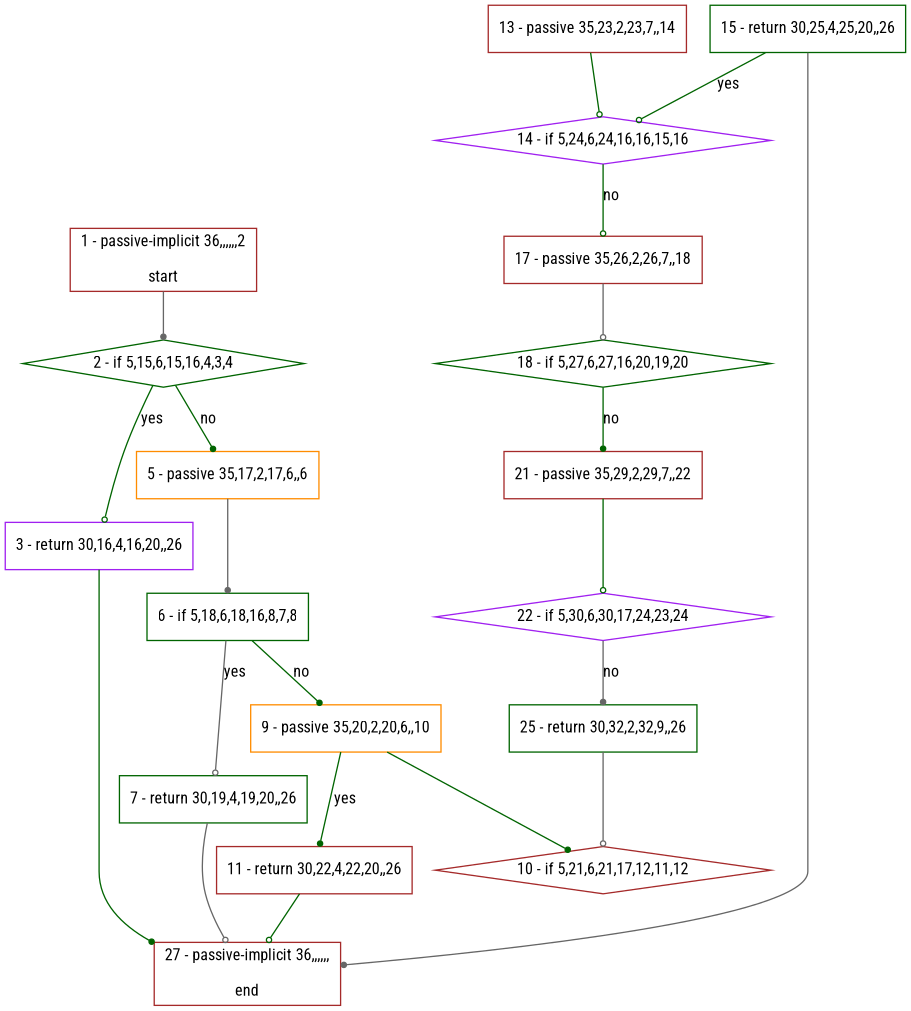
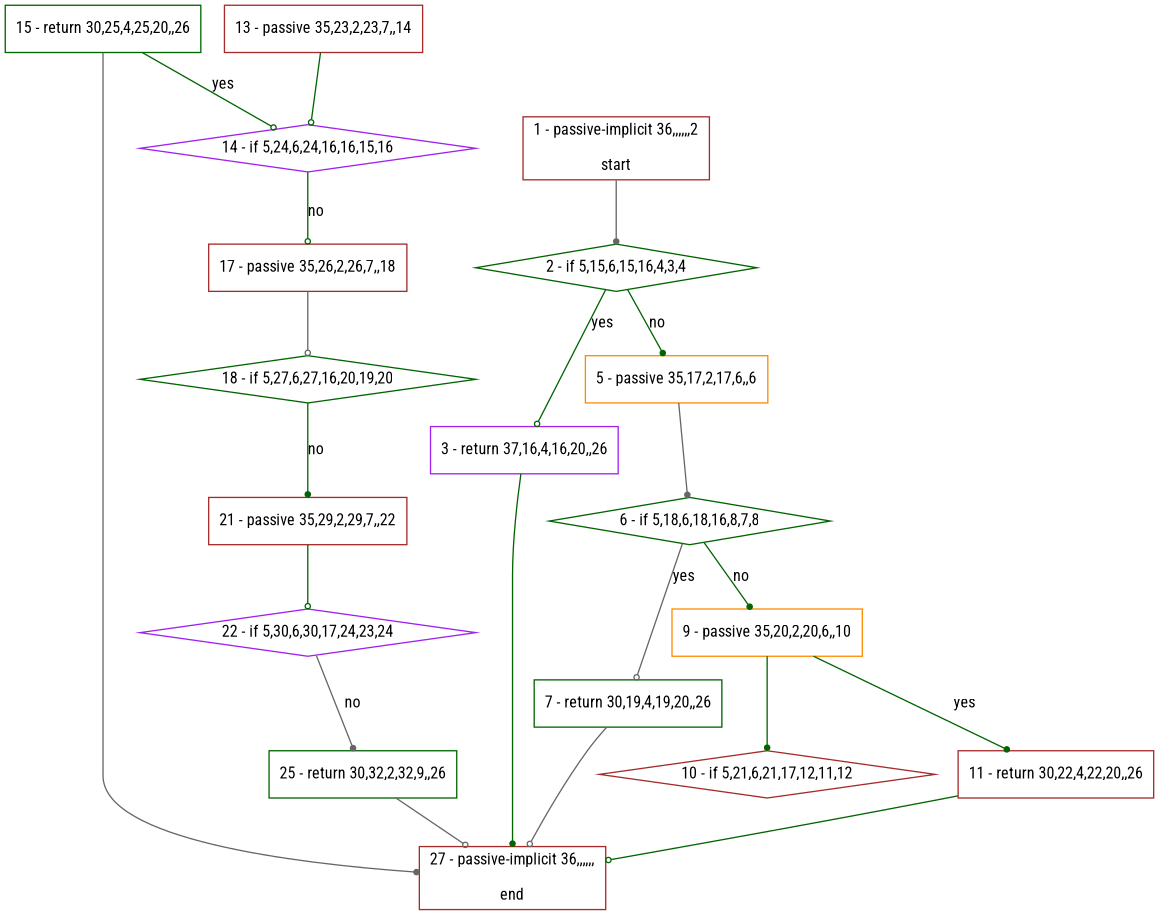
node "3 - return 30,16,4,16,20,,26": label "3 - return 30,16,4,16,20,,26" -> "3 - return 37,16,4,16,20,,26"
node "6 - if 5,18,6,18,16,8,7,8": shape box -> diamond
edge "25 - return 30,32,2,32,9,,26" -> "10 - if 5,21,6,21,17,12,11,12": now "25 - return 30,32,2,32,9,,26" -> "27 - passive-implicit 36,,,,,, end"
